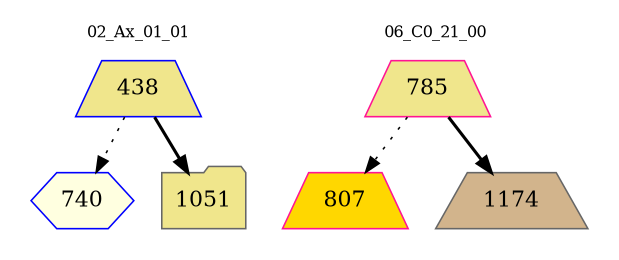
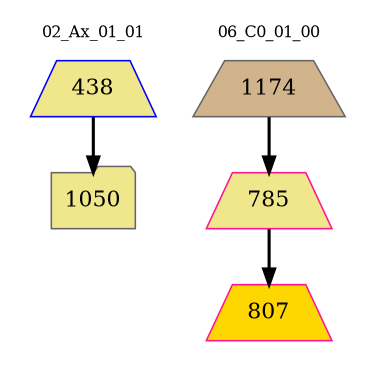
cluster "06_C0_21_00": label "06_C0_21_00" -> "06_C0_01_00"
edge "785" -> "807": style dotted -> bold
edge "785" -> "1174": reversed
node "740": removed
node "1051": label "1051" -> "1050"
